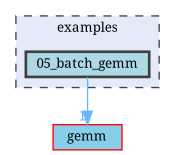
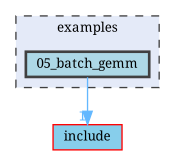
node "gemm": label "gemm" -> "include"
